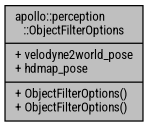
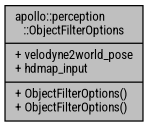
node "apollo::perception": text "+ hdmap_pose" -> "+ hdmap_input"
